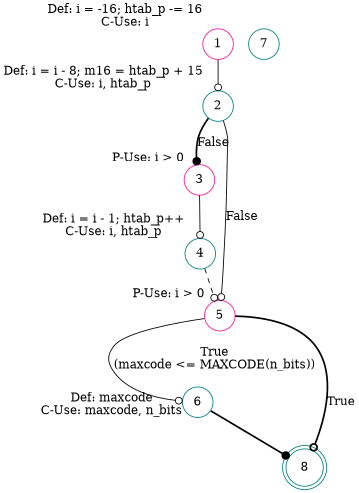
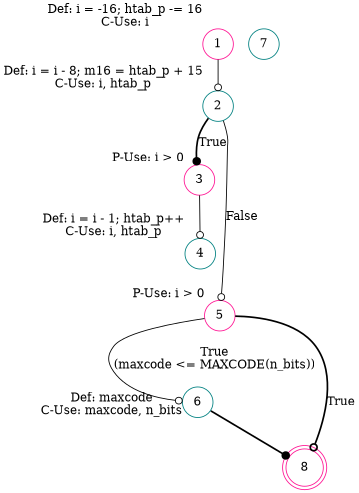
edge "2 Def: i = i - 8; m16 = htab_p + 15 C-Use: i, htab_p" -> "3 P-Use: i > 0": label "False" -> "True"
edge "4 Def: i = i - 1; htab_p++ C-Use: i, htab_p" -> "5 P-Use: i > 0": removed
node "8": color teal -> deeppink
